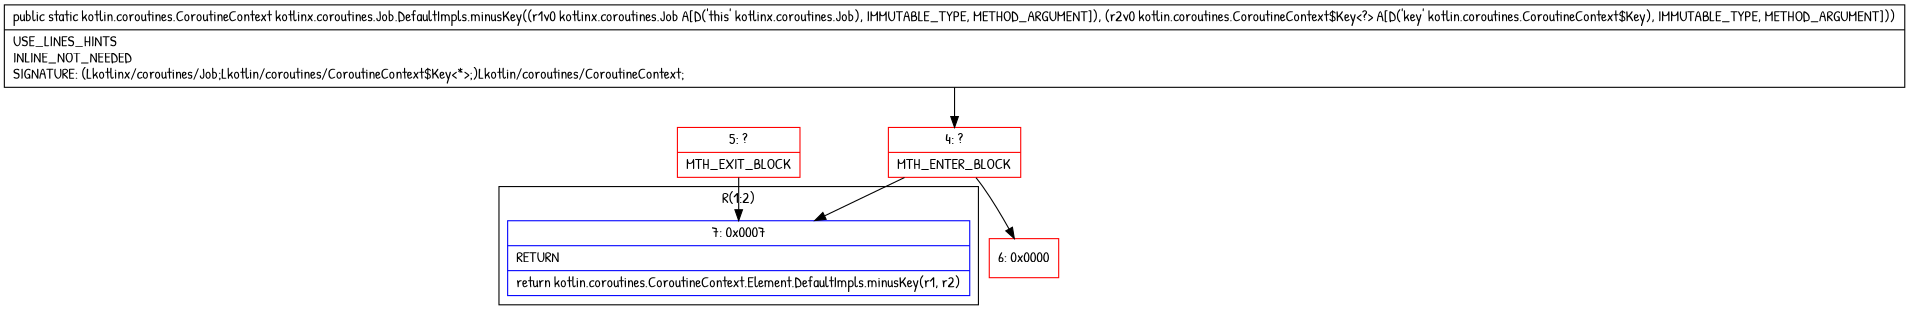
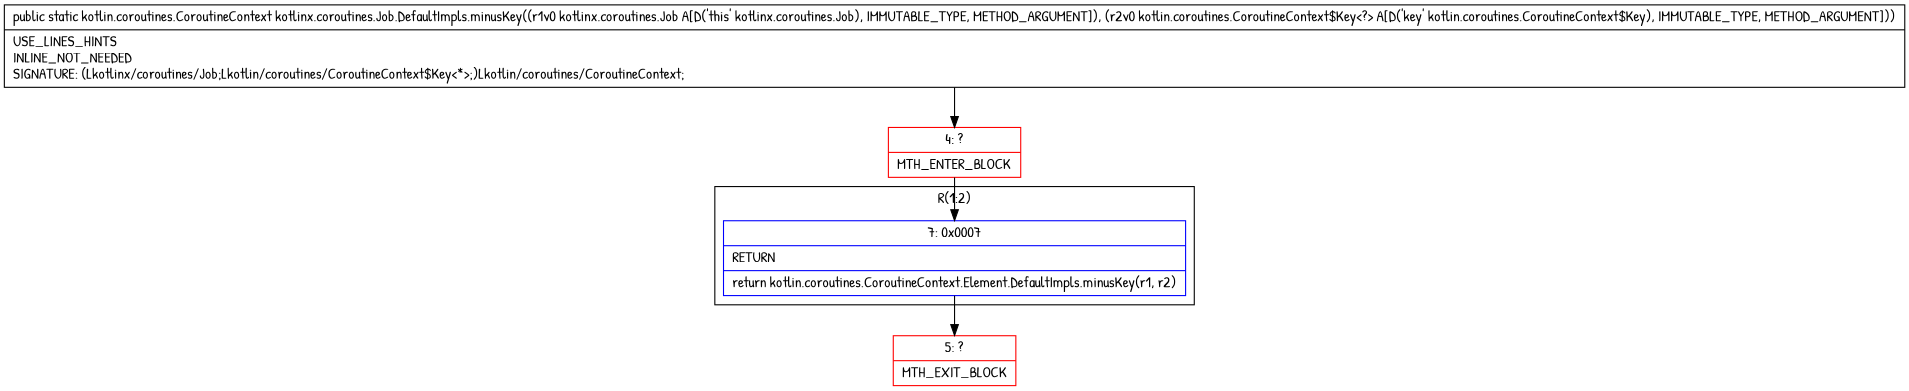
edge "5: ?" -> "7: 0x0007": reversed
node "6: 0x0000": removed
